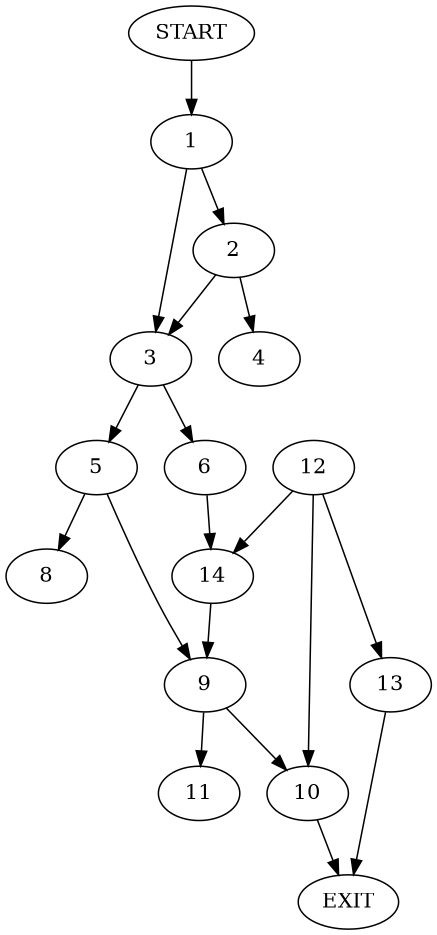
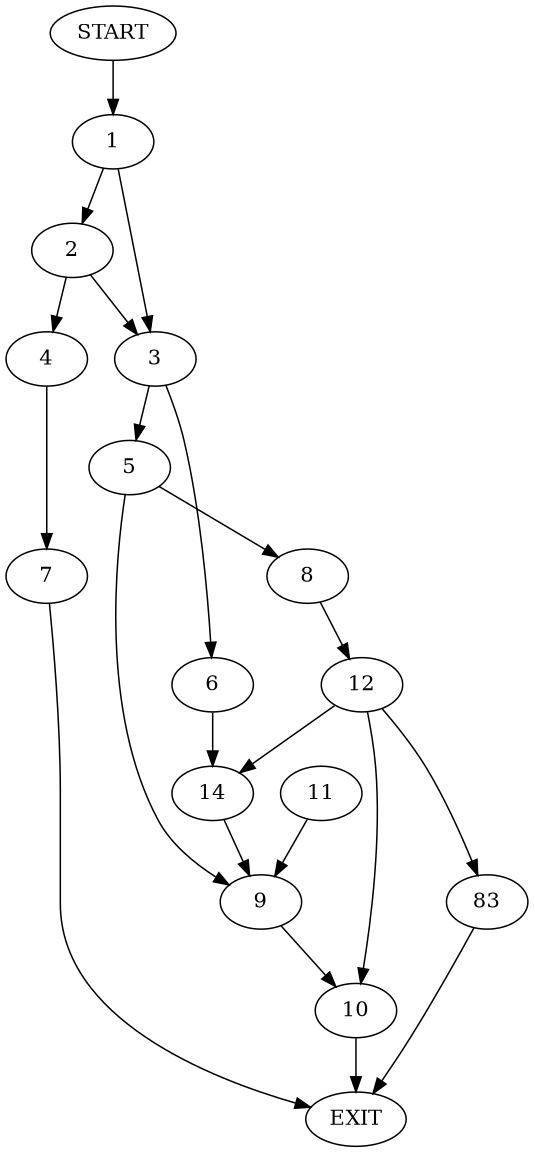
node "7": added
edge "8" -> "12": added
node "13": label "13" -> "83"
edge "9" -> "11": reversed
